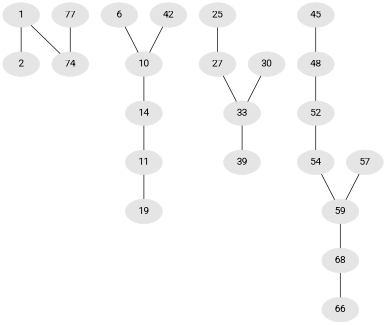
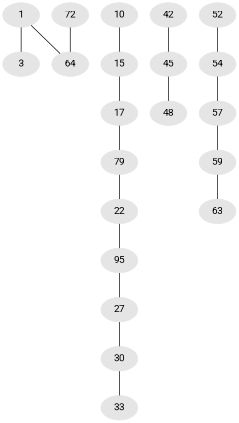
node "77": label "77" -> "72"
node "6": removed
node "25": label "25" -> "95"
edge "42" -- "10": now "42" -- "45"
node "2": label "2" -> "3"
node "74": label "74" -> "64"
edge "27" -- "33": now "27" -- "30"
edge "48" -- "52": removed
node "14": label "14" -> "15"
node "11": label "11" -> "17"
node "39": removed
edge "54" -- "59": now "54" -- "57"
node "22": added
node "19": label "19" -> "79"
node "68": label "68" -> "63"
node "66": removed
